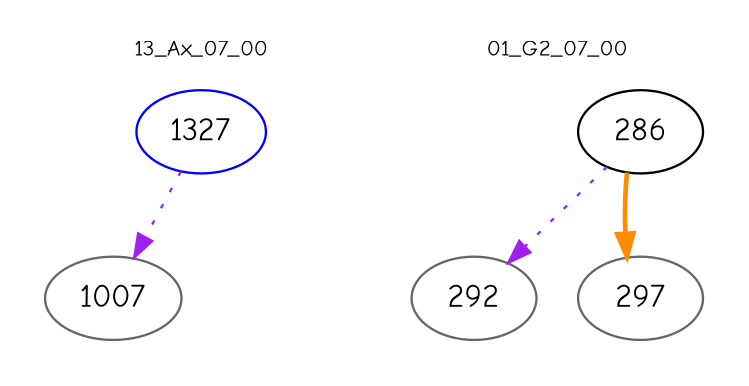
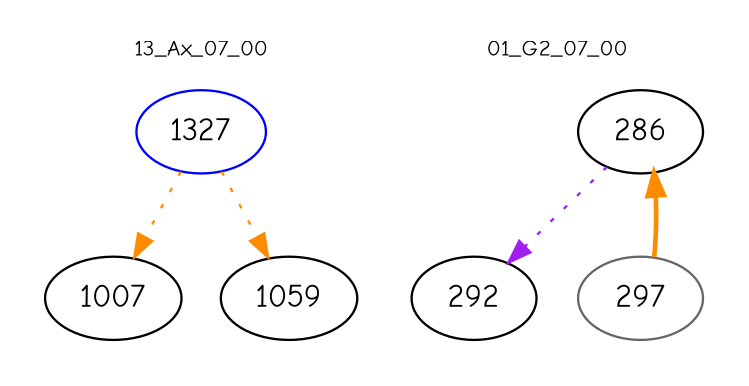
edge "286" -> "297": reversed
edge "1327" -> "1007": color purple -> darkorange
node "1007": color gray40 -> black
node "1059": added
node "292": color gray40 -> black
